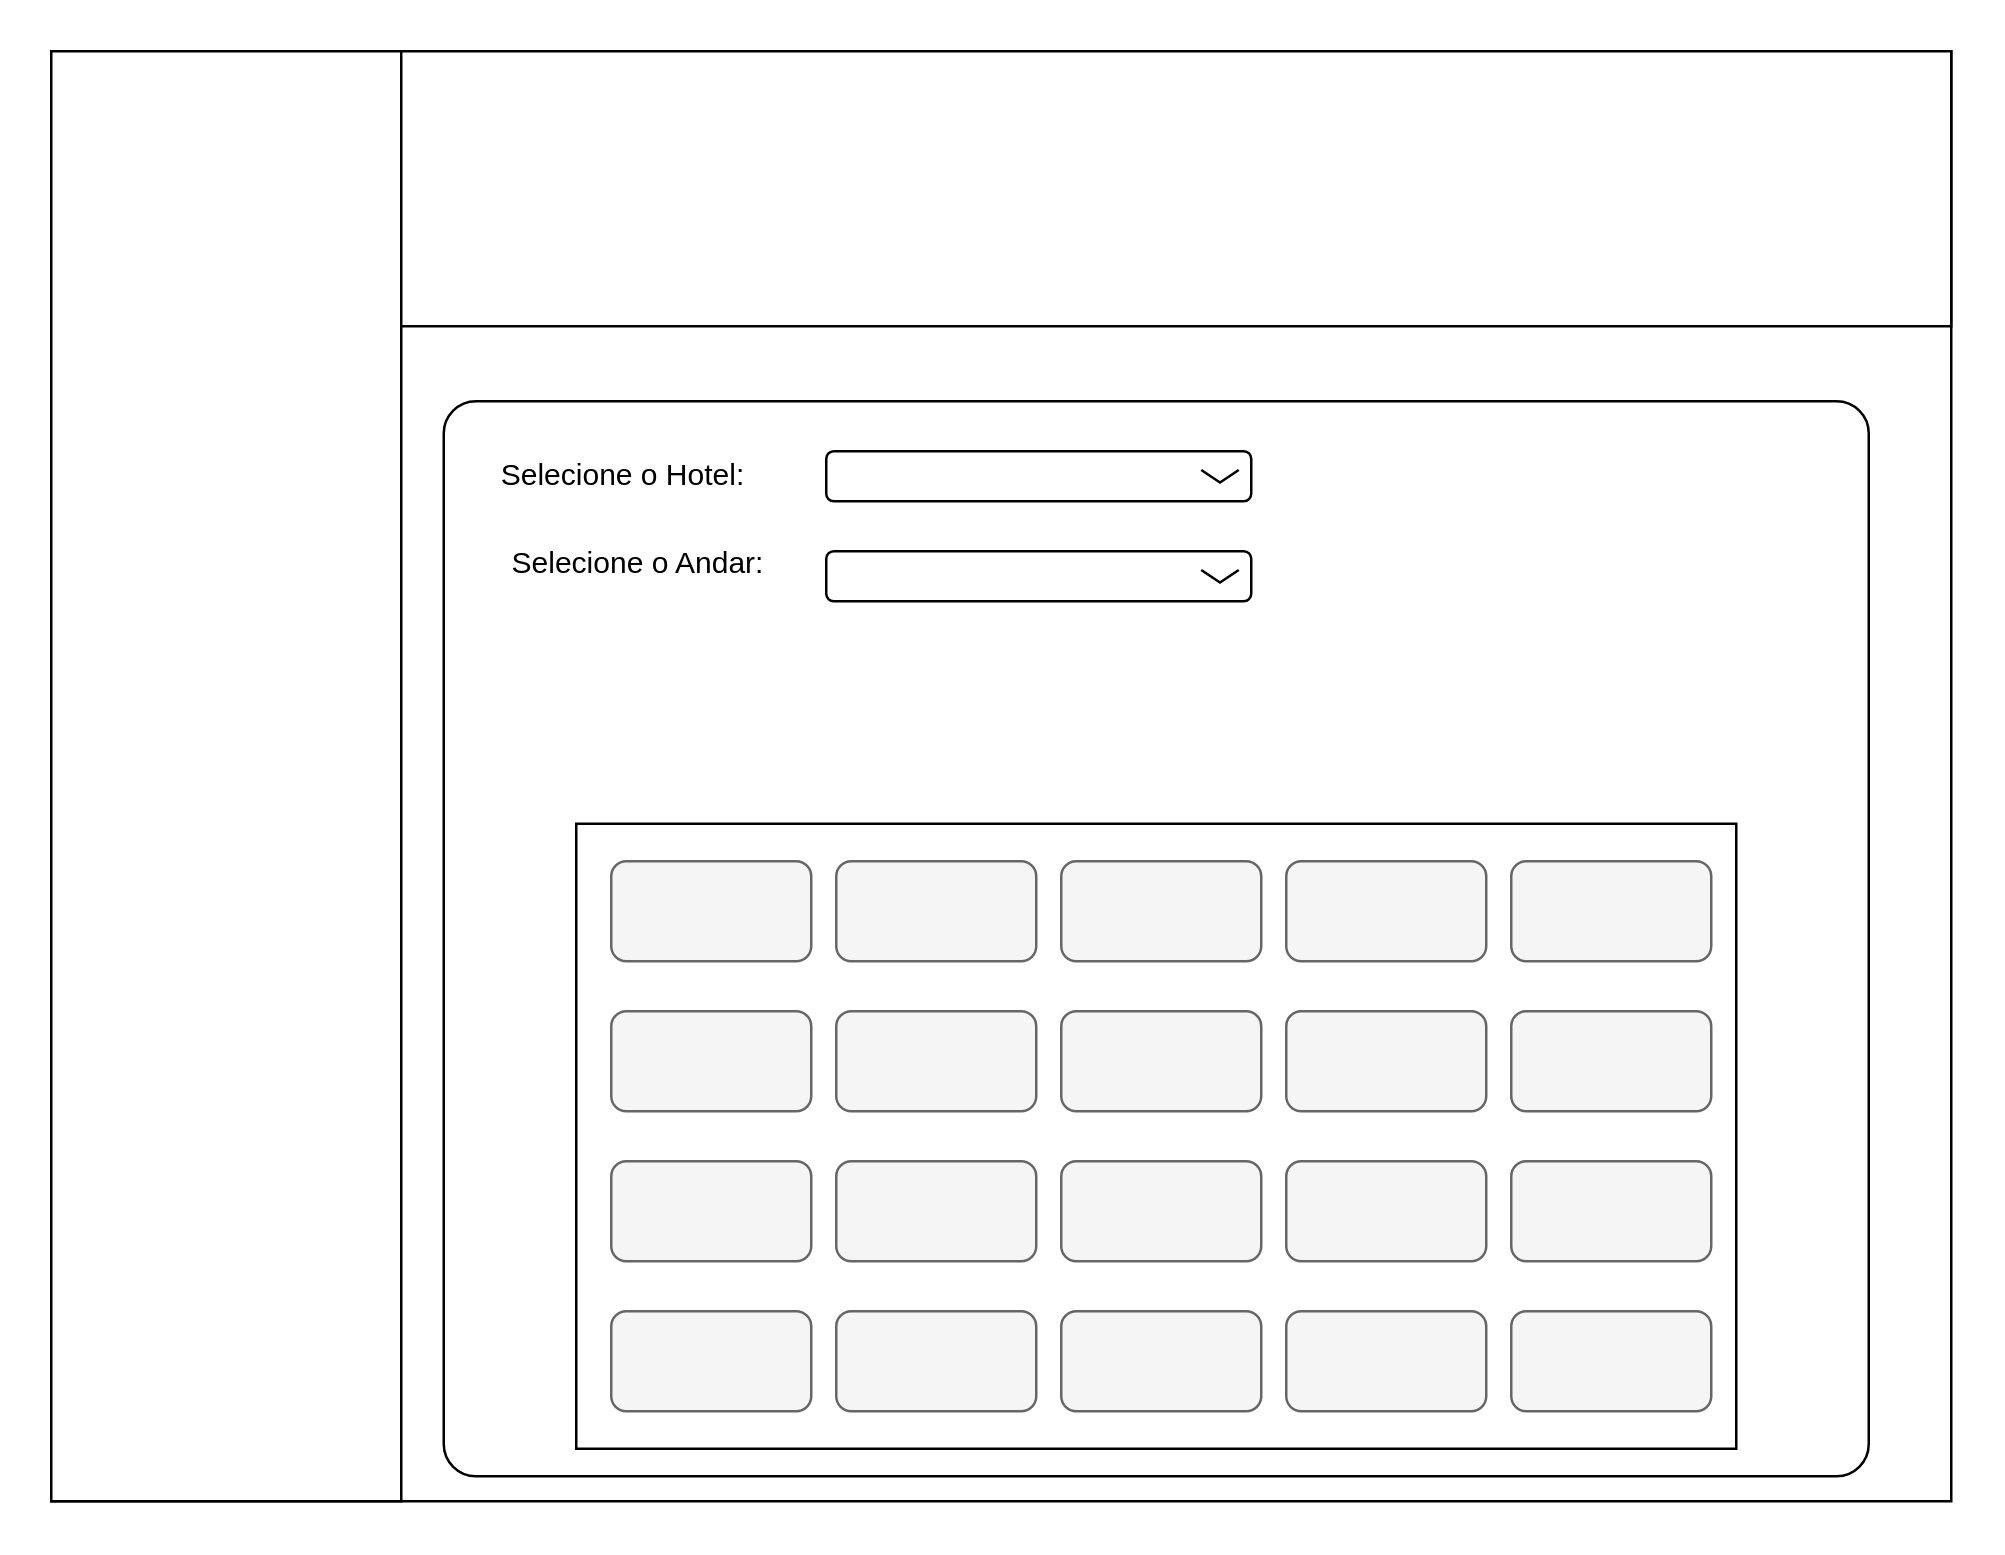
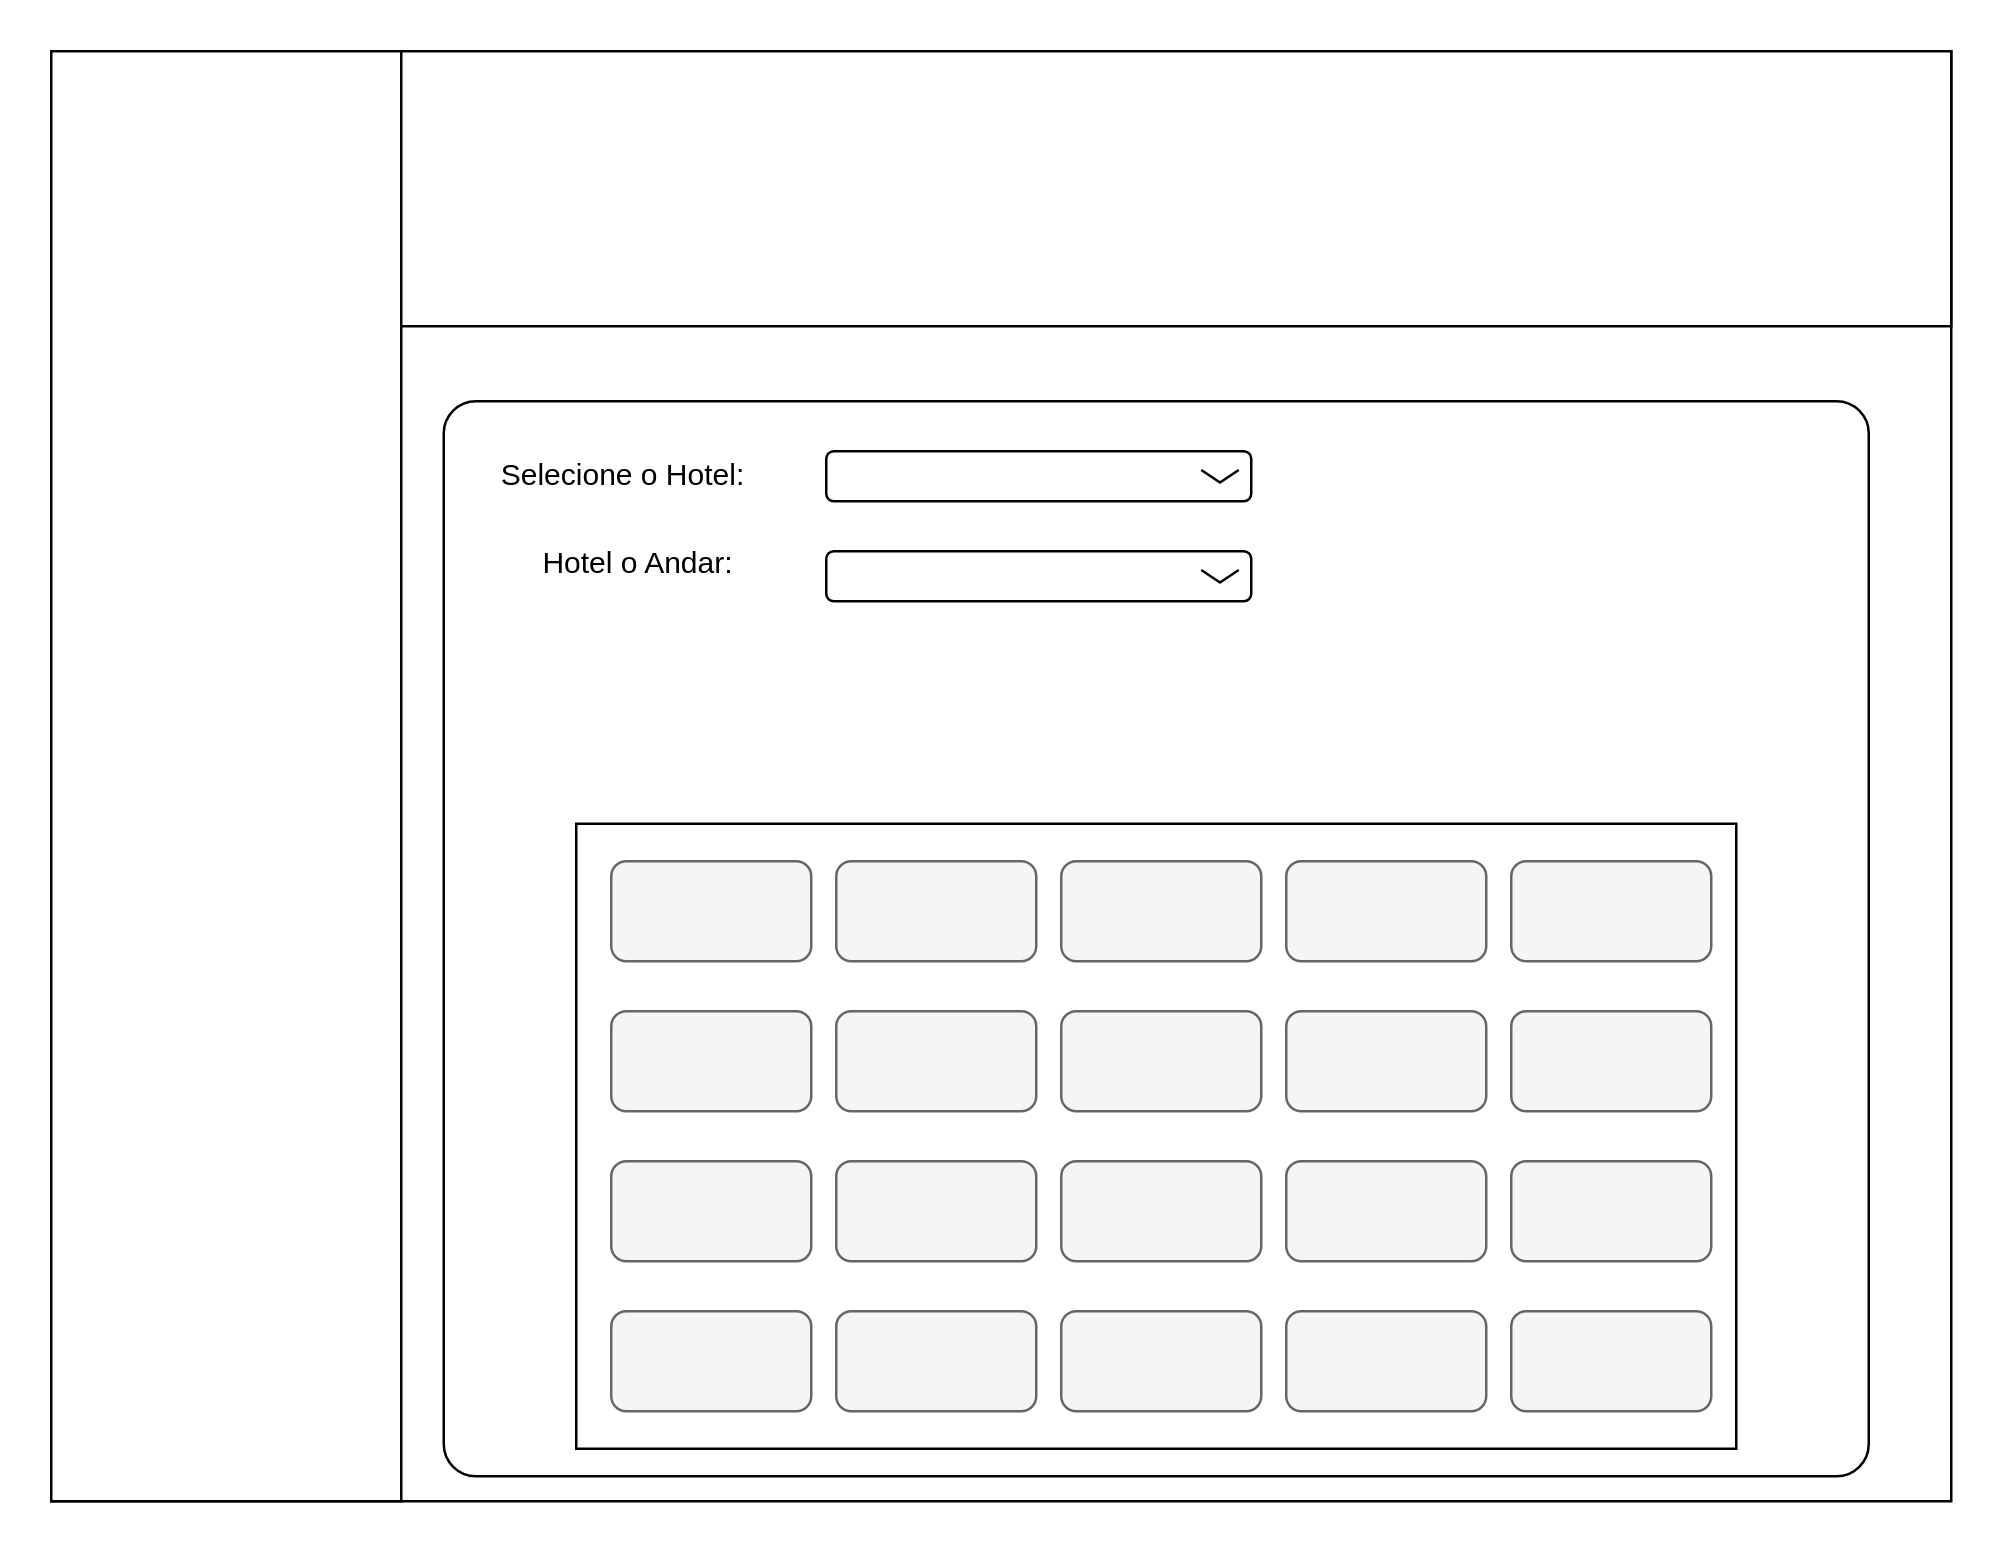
node "Selecione o Andar:": label "Selecione o Andar:" -> "Hotel o Andar:"
